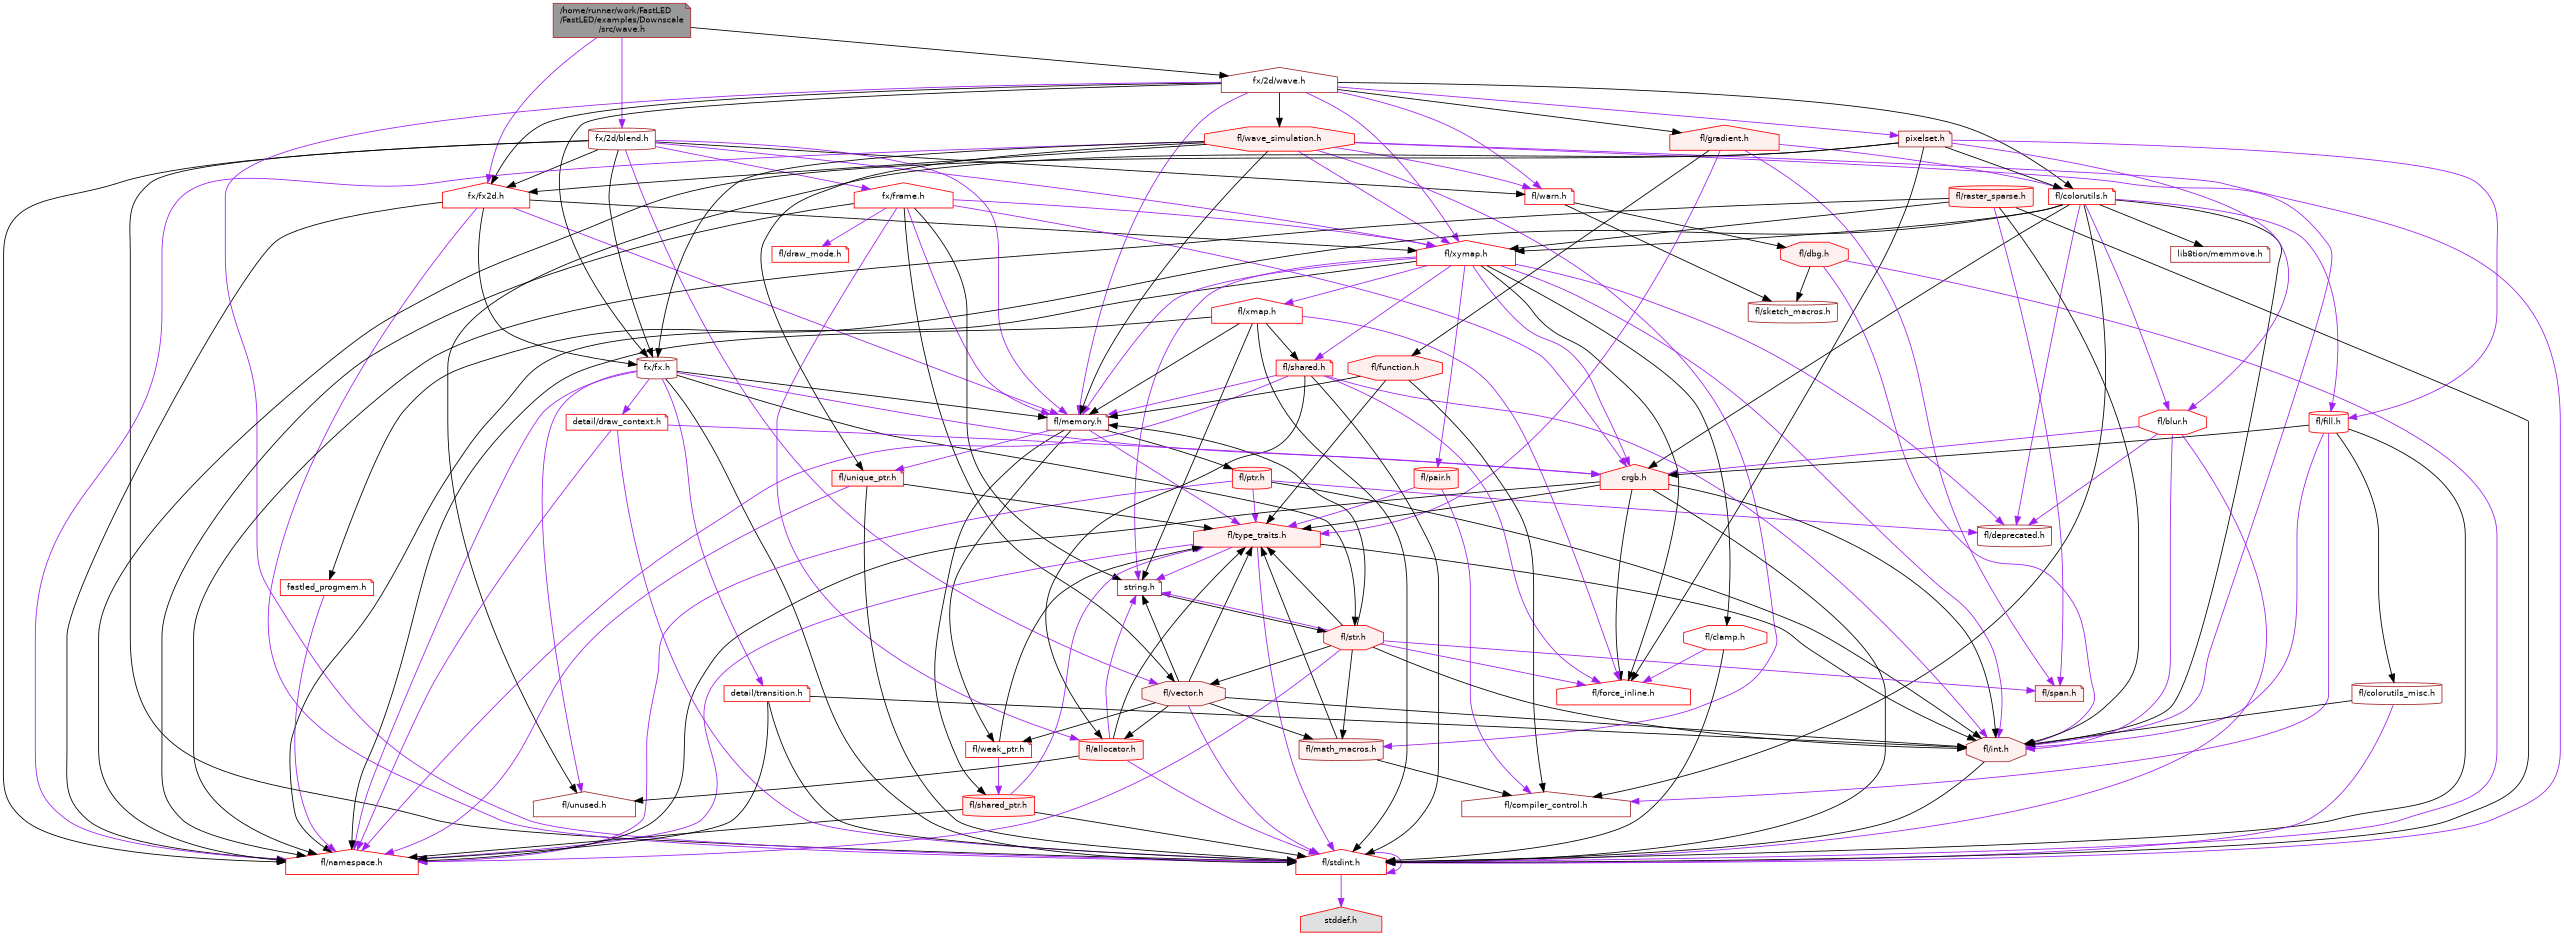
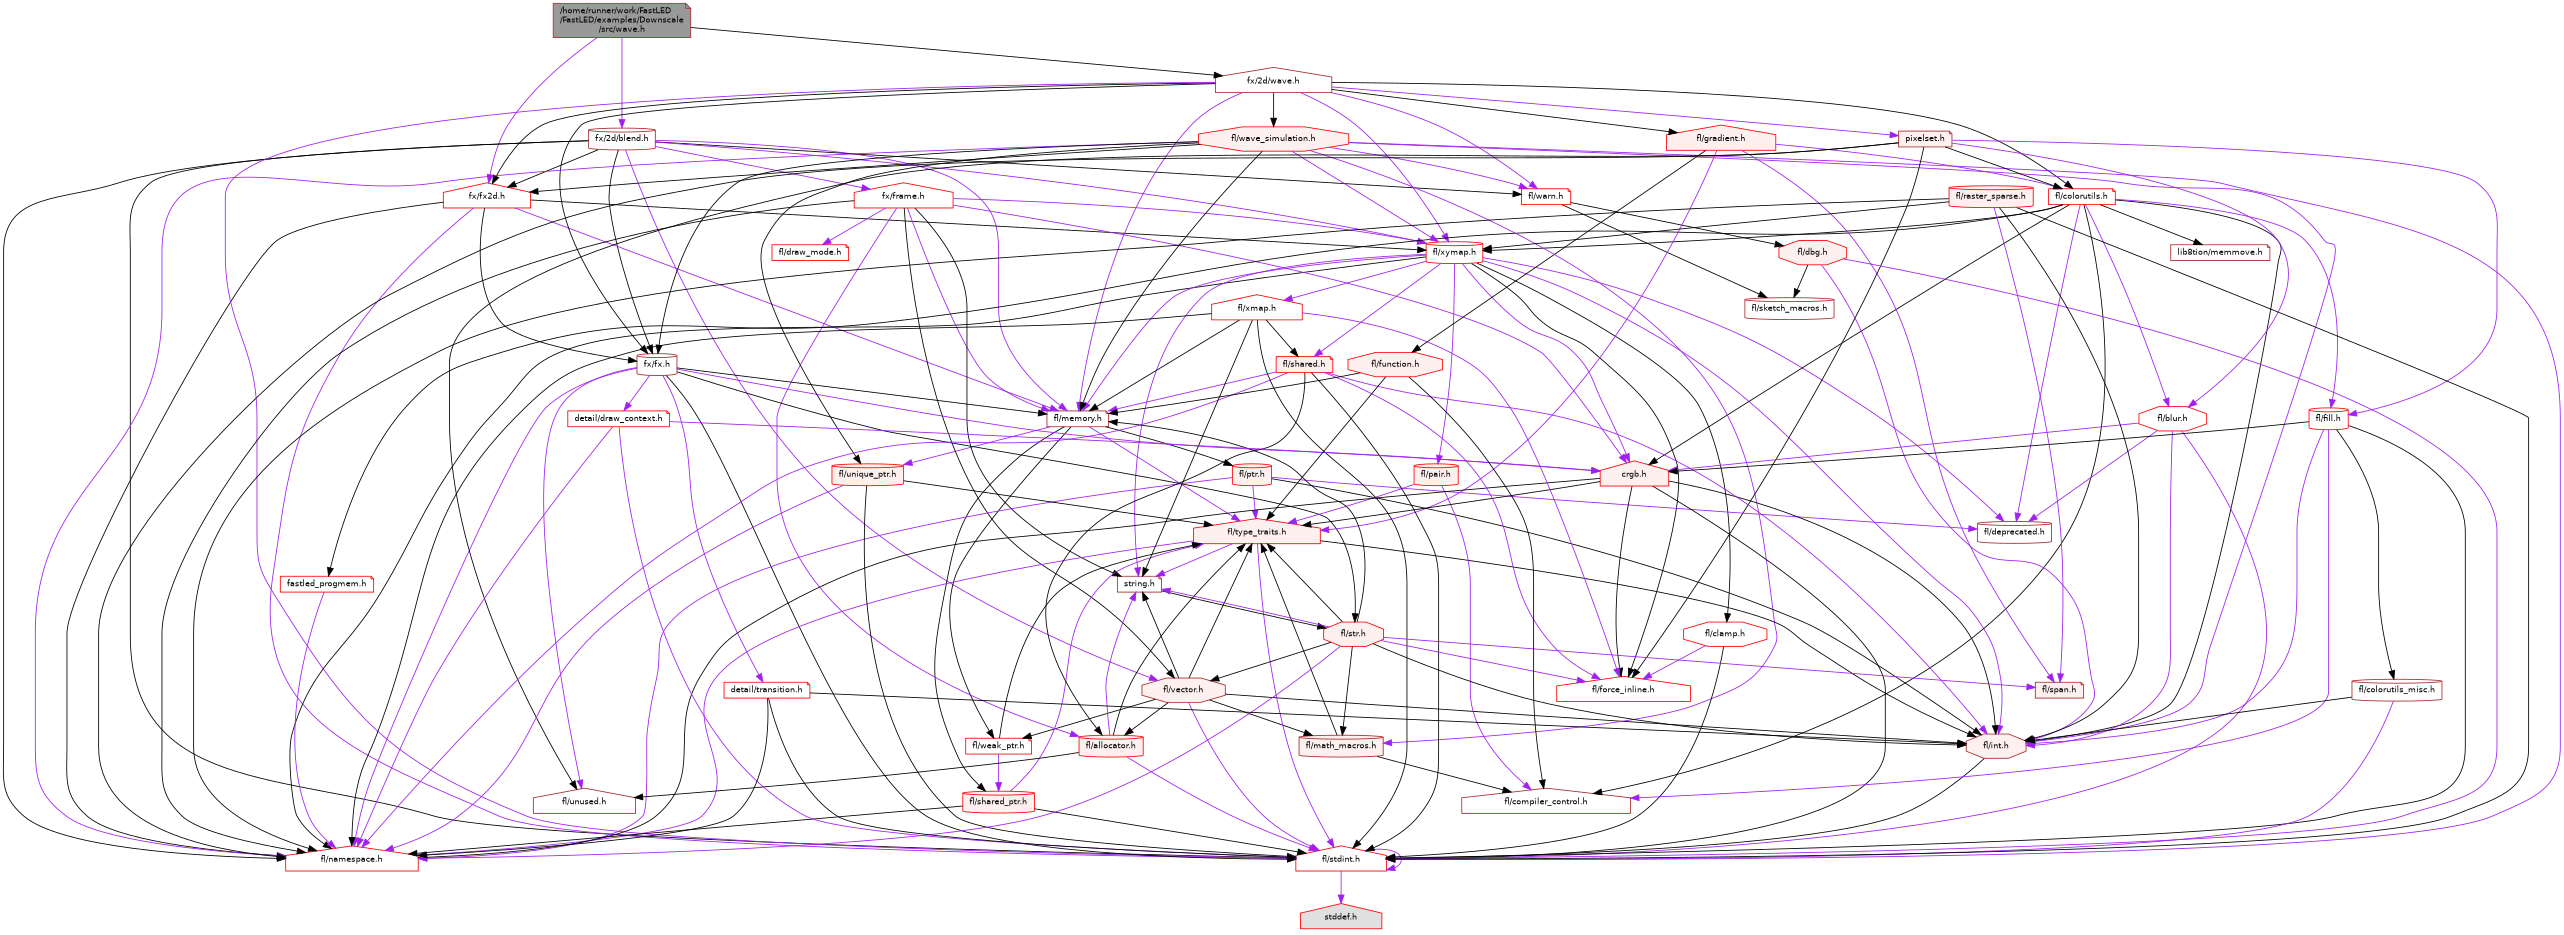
node "fl/xymap.h": shape house -> cylinder
node "fl/unique_ptr.h": shape note -> cylinder
